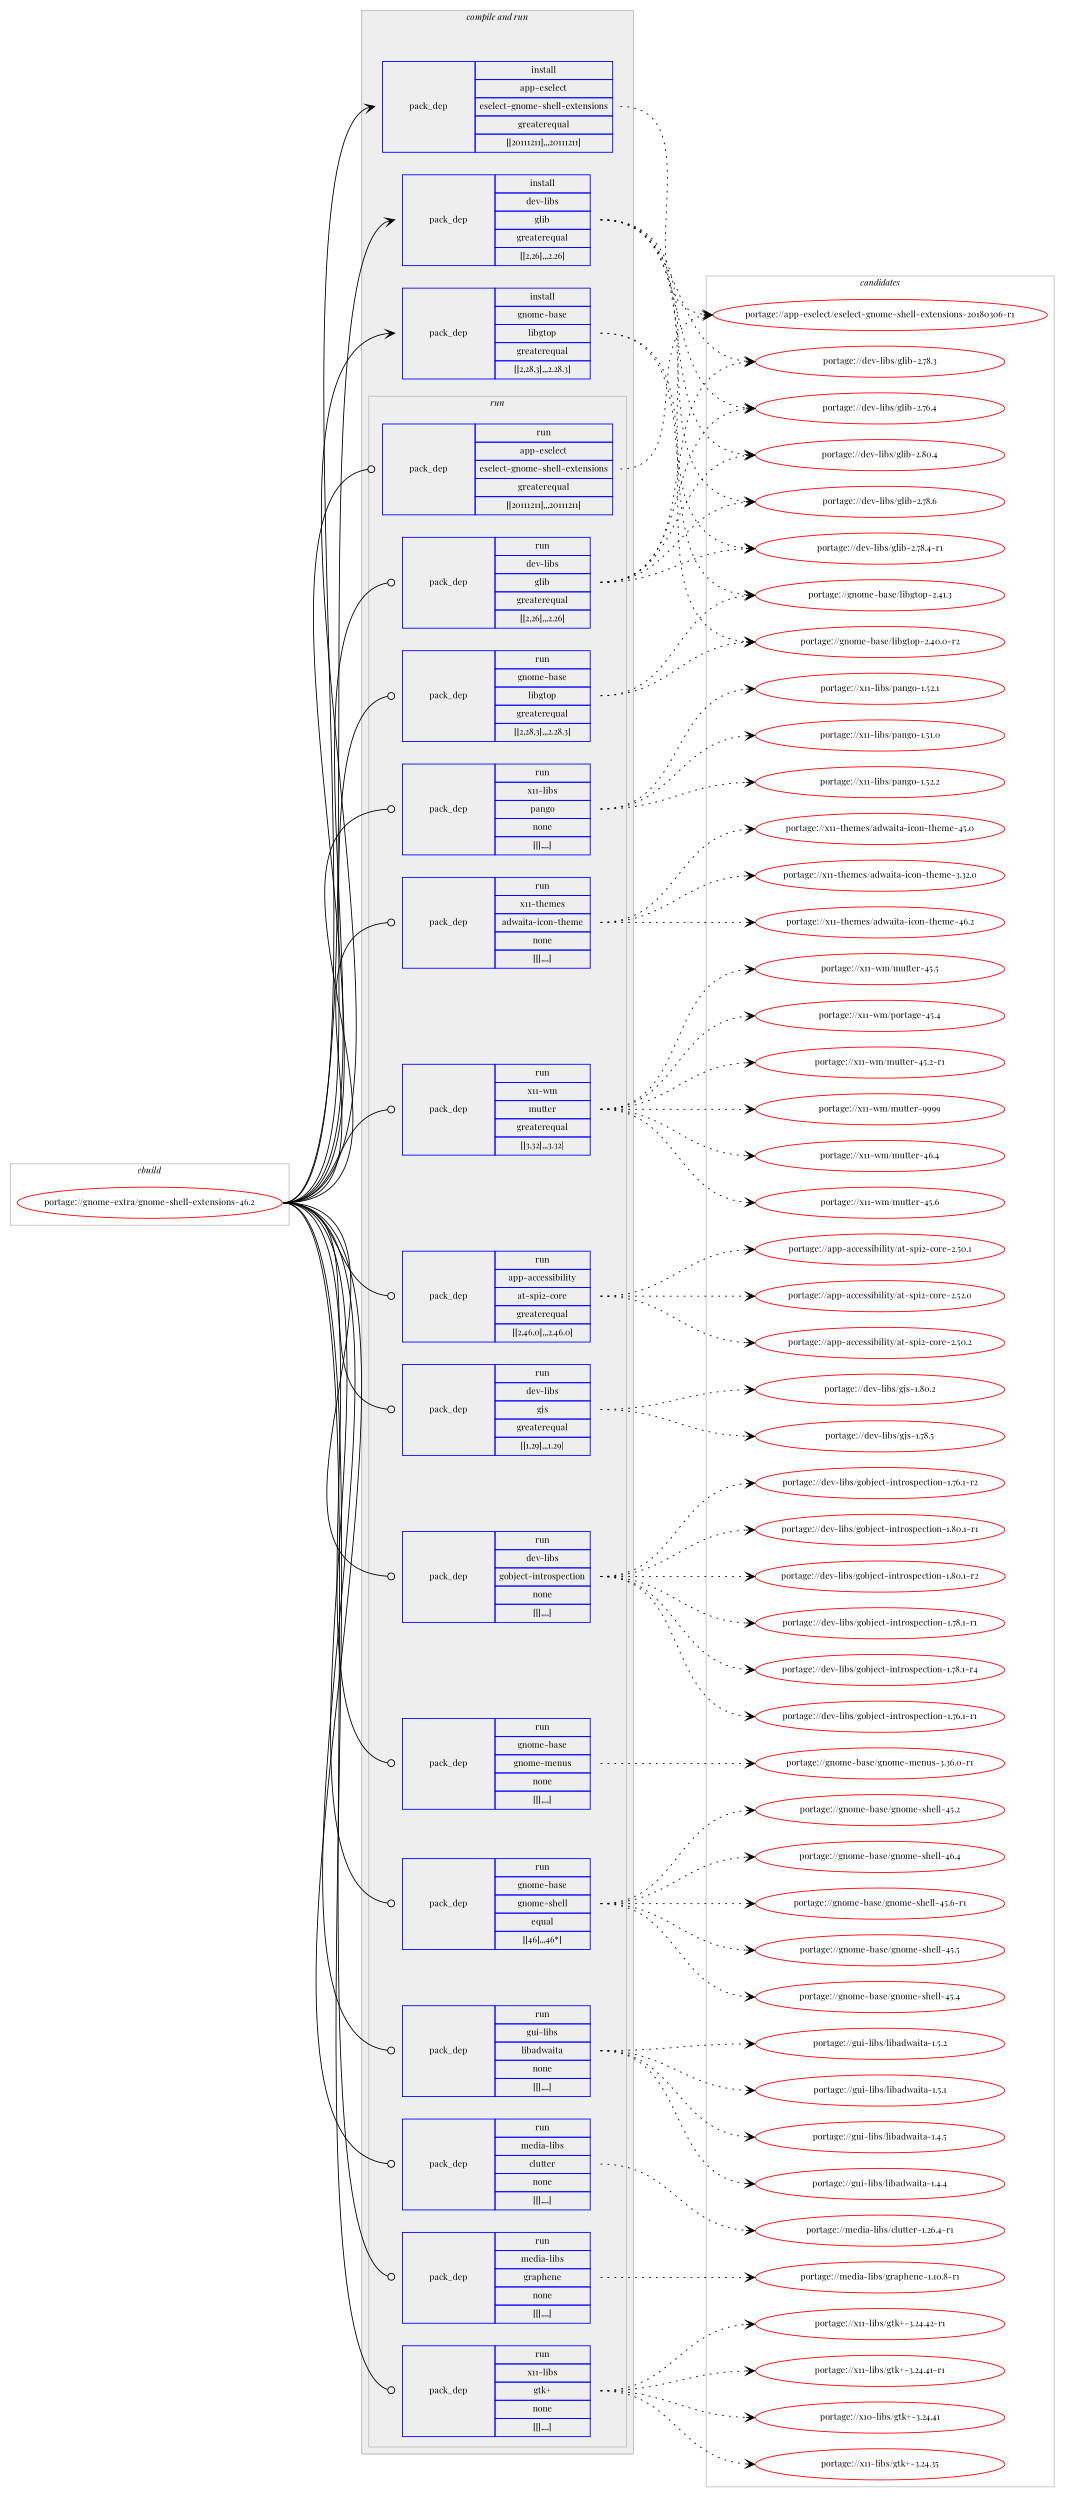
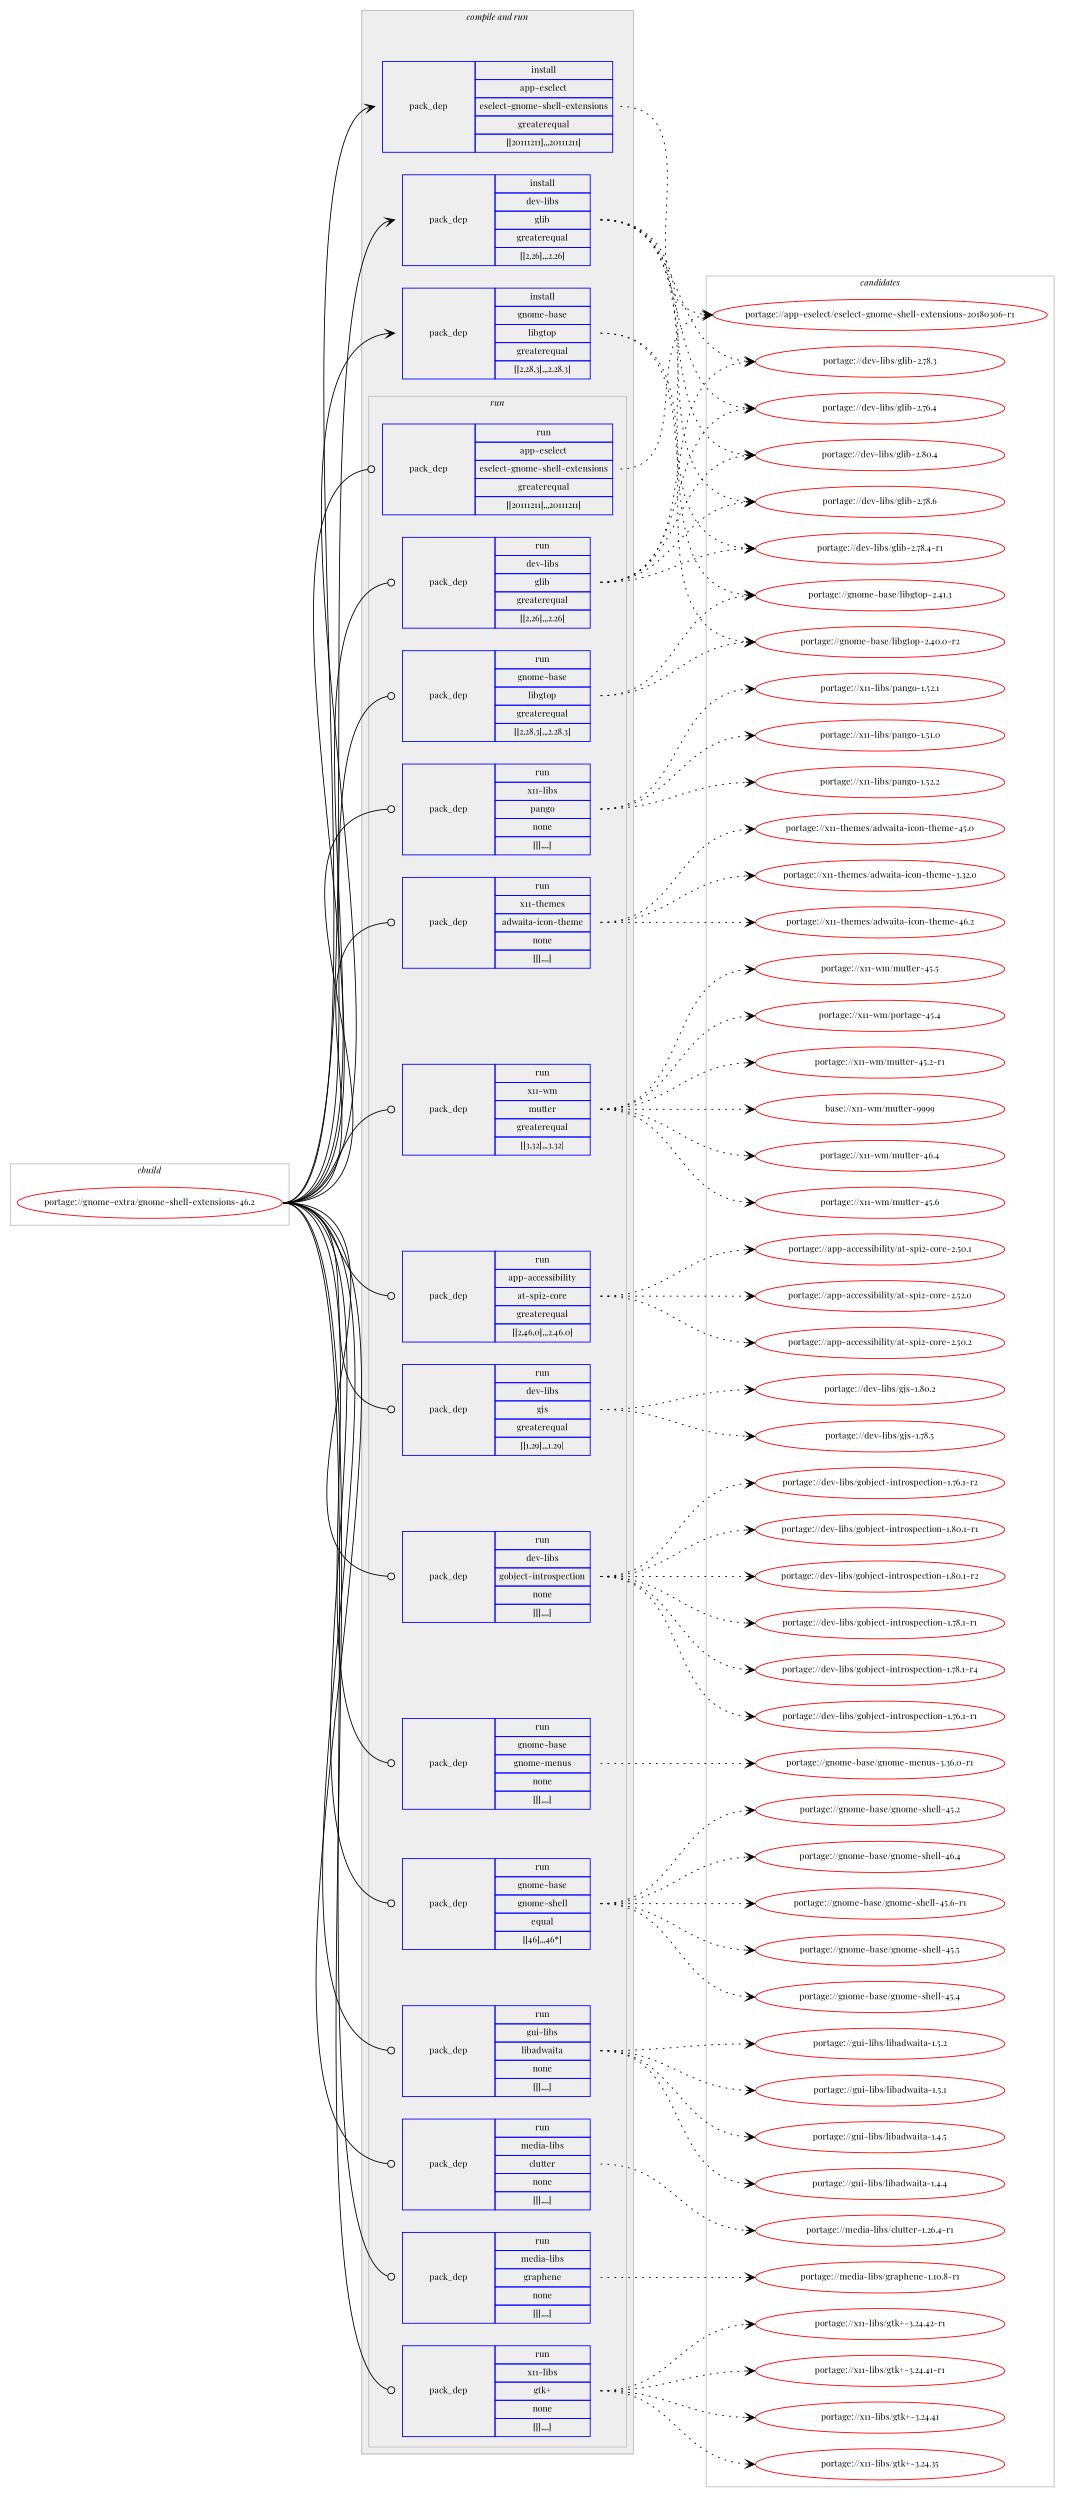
node "portage://x11-wm/mutter-9999": label "portage://x11-wm/mutter-9999" -> "base://x11-wm/mutter-9999"
node "portage://x10-libs/gtk+-3.24.41": label "portage://x10-libs/gtk+-3.24.41" -> "portage://x11-libs/gtk+-3.24.41"
